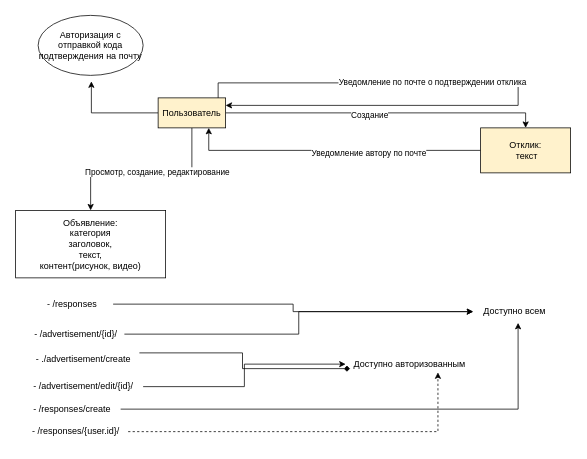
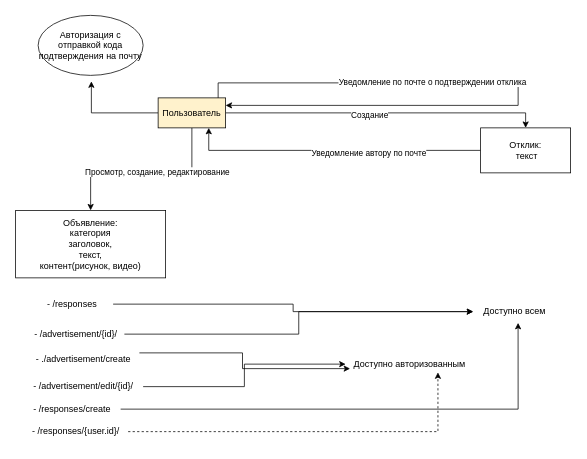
node "Отклик: текст": fillcolor #fff2cc -> #ffffff
edge "- ./advertisement/create" -> "Доступно авторизованным": arrowhead diamond -> classic
